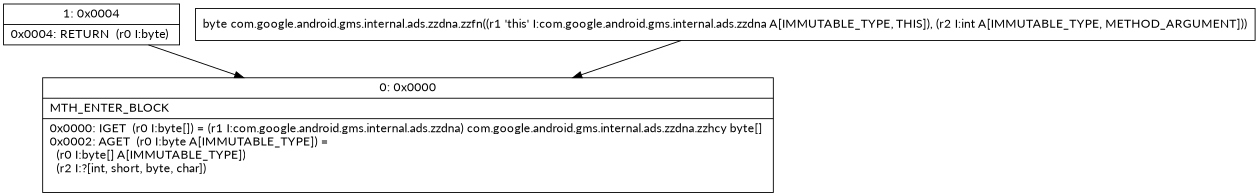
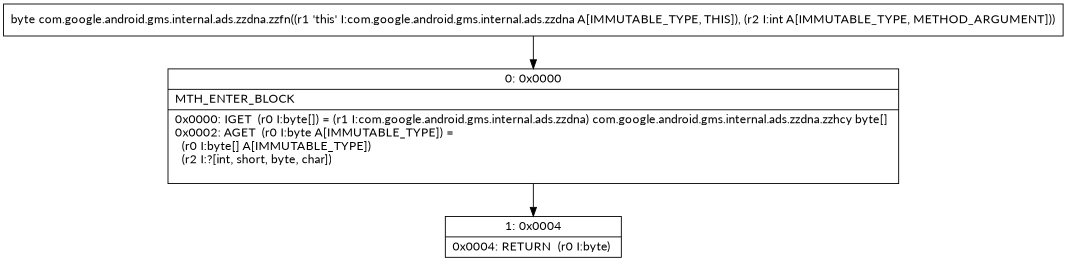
edge "1: 0x0004" -> "0: 0x0000": reversed
